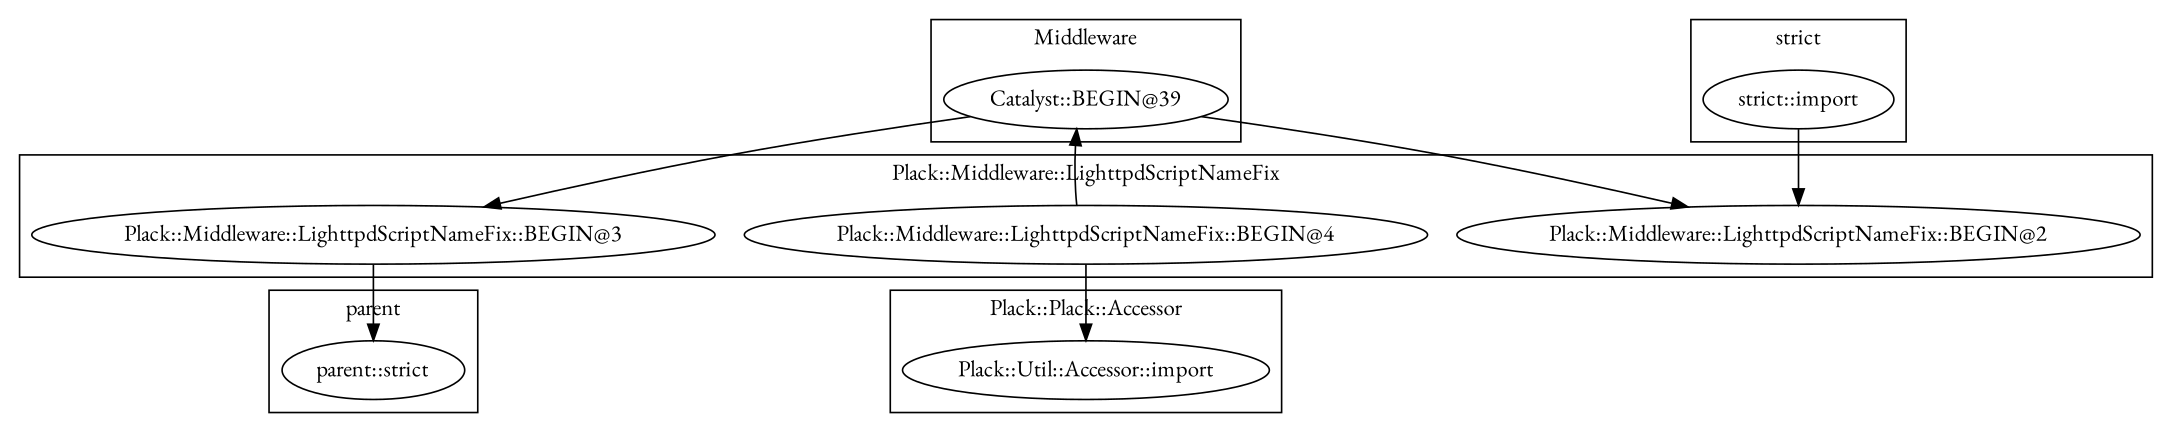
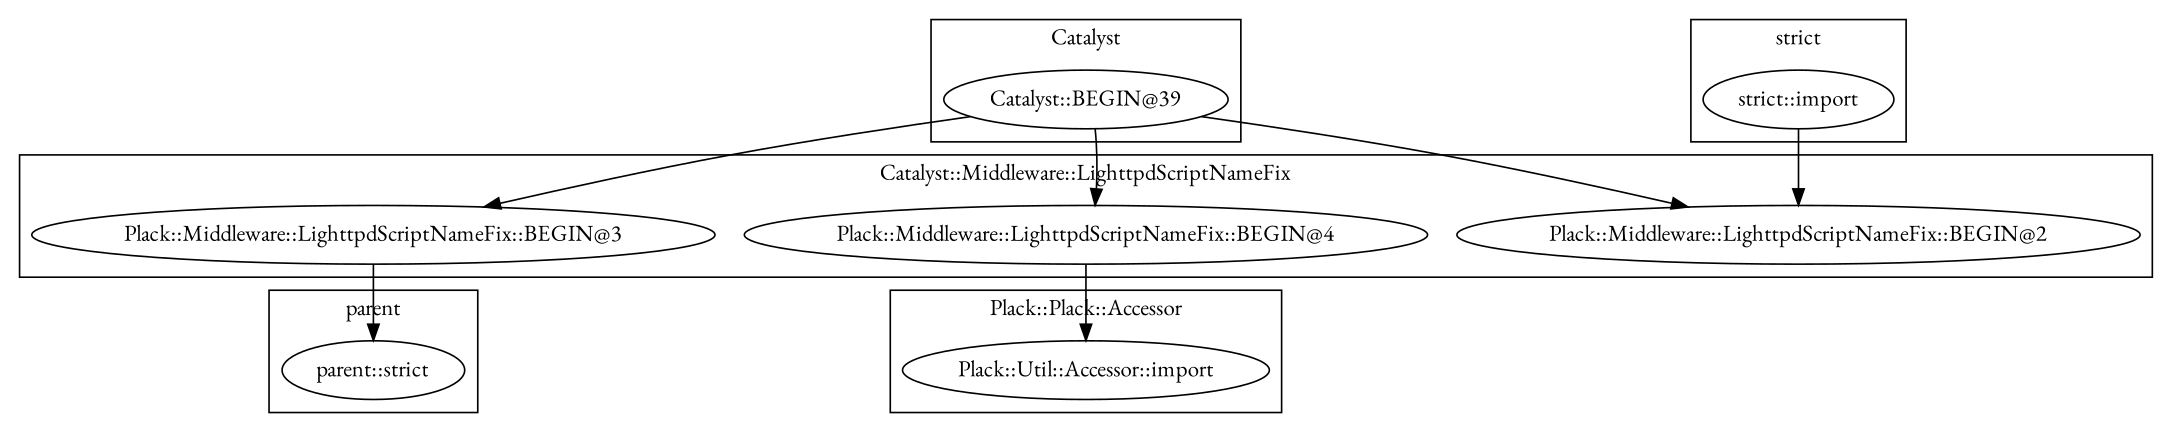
cluster "Middleware": label "Middleware" -> "Catalyst"
cluster "Plack::Middleware::LighttpdScriptNameFix": label "Plack::Middleware::LighttpdScriptNameFix" -> "Catalyst::Middleware::LighttpdScriptNameFix"
edge "Plack::Middleware::LighttpdScriptNameFix::BEGIN@4" -> "Catalyst::BEGIN@39": reversed
